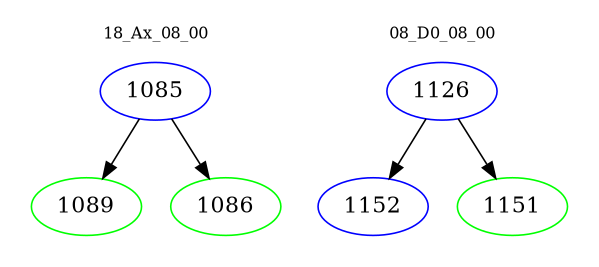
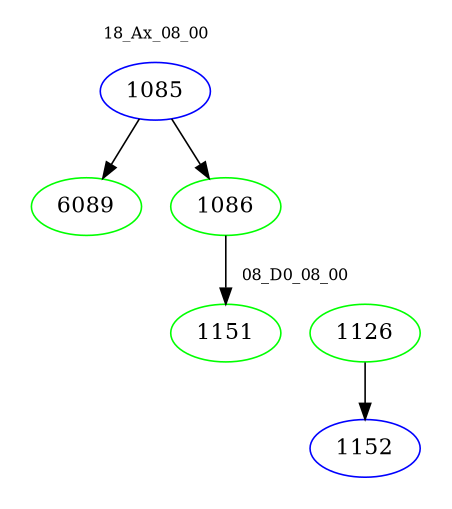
node "1126": color blue -> green
edge "1126" -> "1151": now "1086" -> "1151"
node "1089": label "1089" -> "6089"
